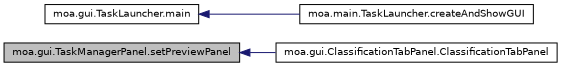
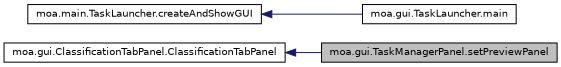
edge "moa.main.TaskLauncher.createAndShowGUI" -> "moa.gui.TaskLauncher.main": reversed
edge "moa.gui.ClassificationTabPanel.ClassificationTabPanel" -> "moa.gui.TaskManagerPanel.setPreviewPanel": reversed
